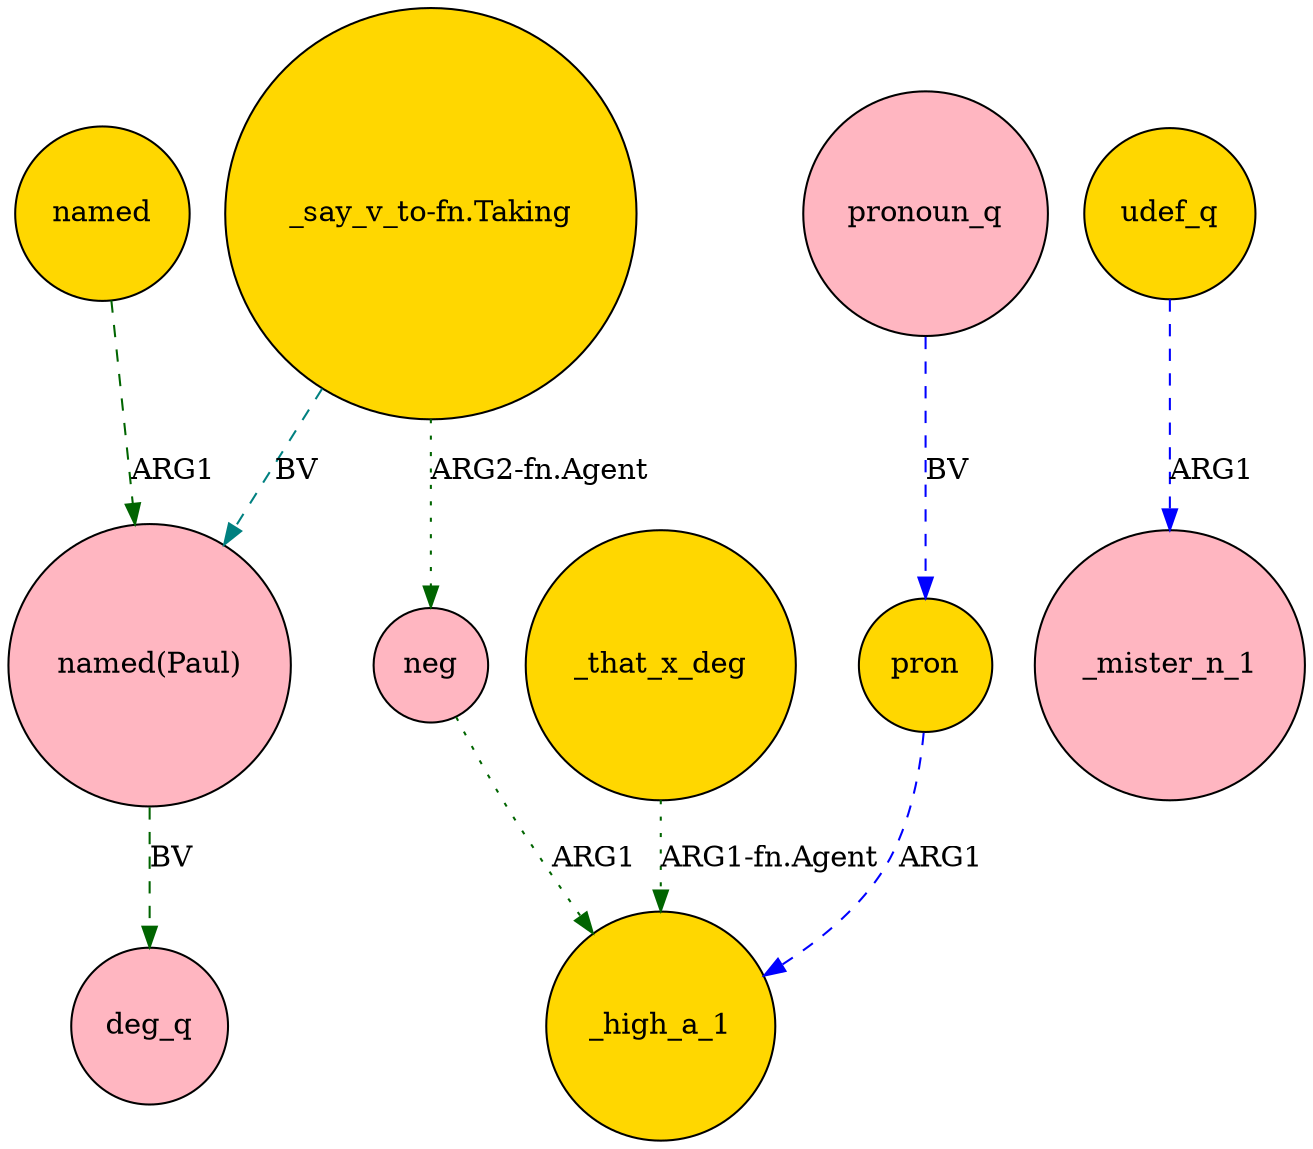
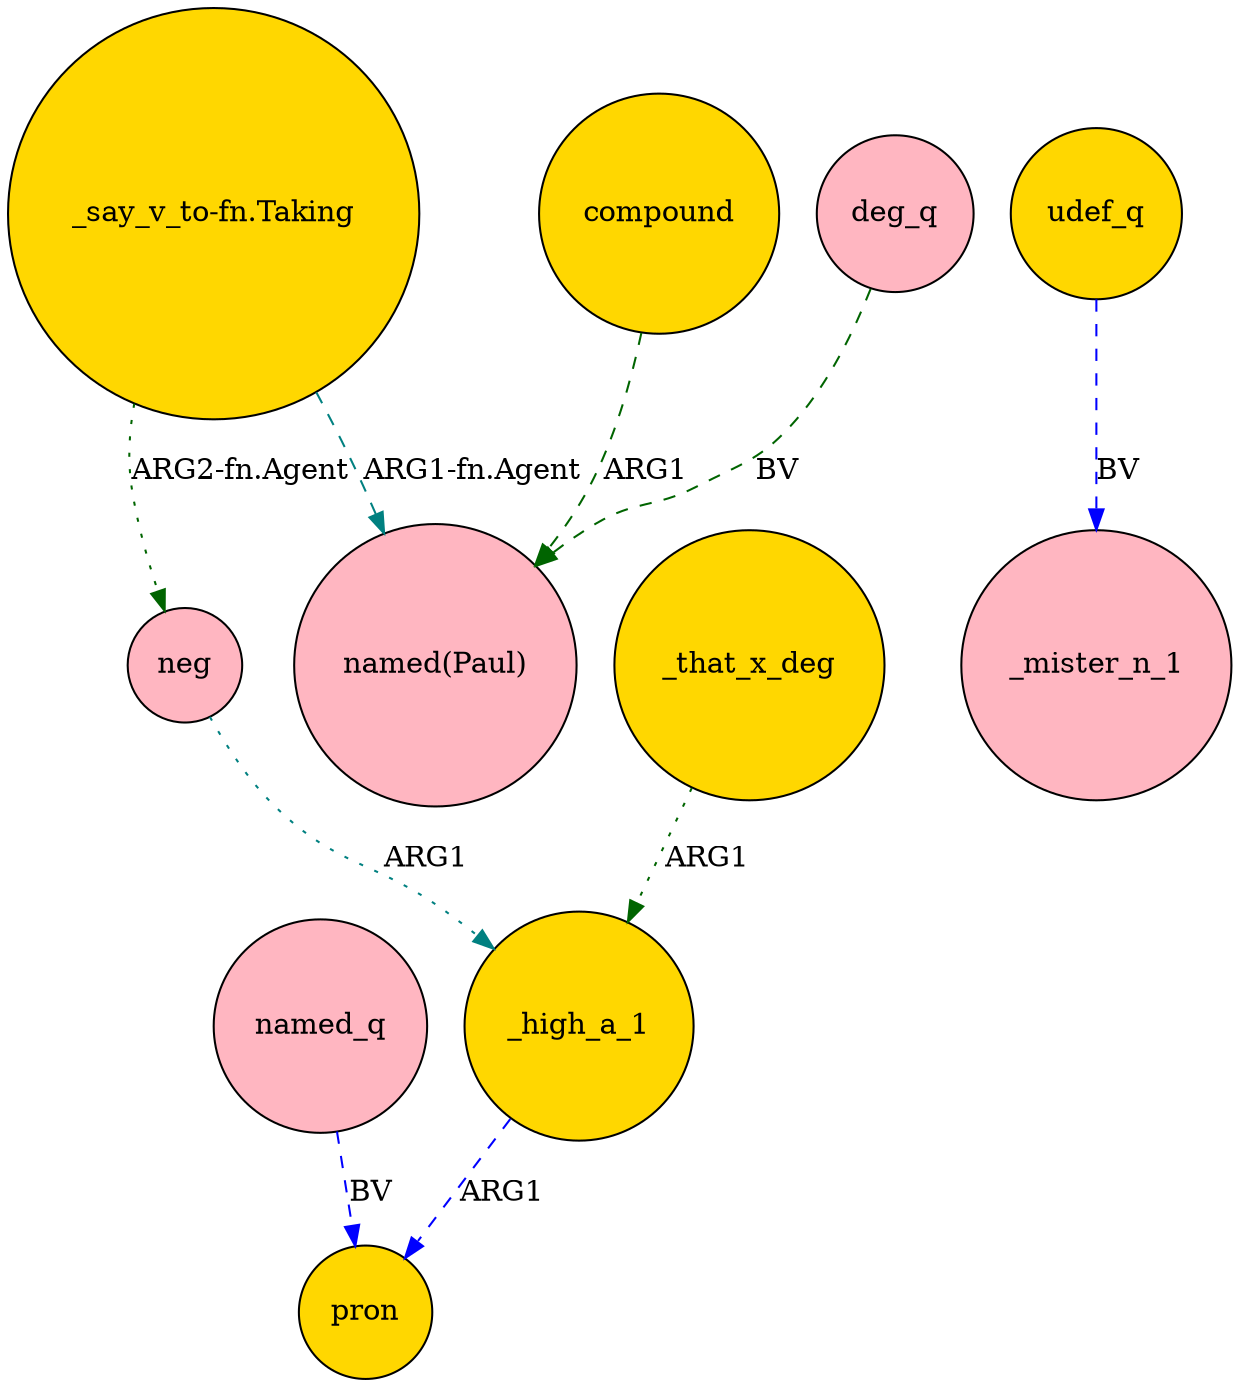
node "named": label "named" -> "compound"
node "pronoun_q": label "pronoun_q" -> "named_q"
edge "_say_v_to-fn.Taking" -> "named(Paul)": label "BV" -> "ARG1-fn.Agent"
edge "udef_q" -> "_mister_n_1": label "ARG1" -> "BV"
edge "neg" -> "_high_a_1": color darkgreen -> teal
edge "_that_x_deg" -> "_high_a_1": label "ARG1-fn.Agent" -> "ARG1"
edge "named(Paul)" -> "deg_q": reversed
edge "pron" -> "_high_a_1": reversed
